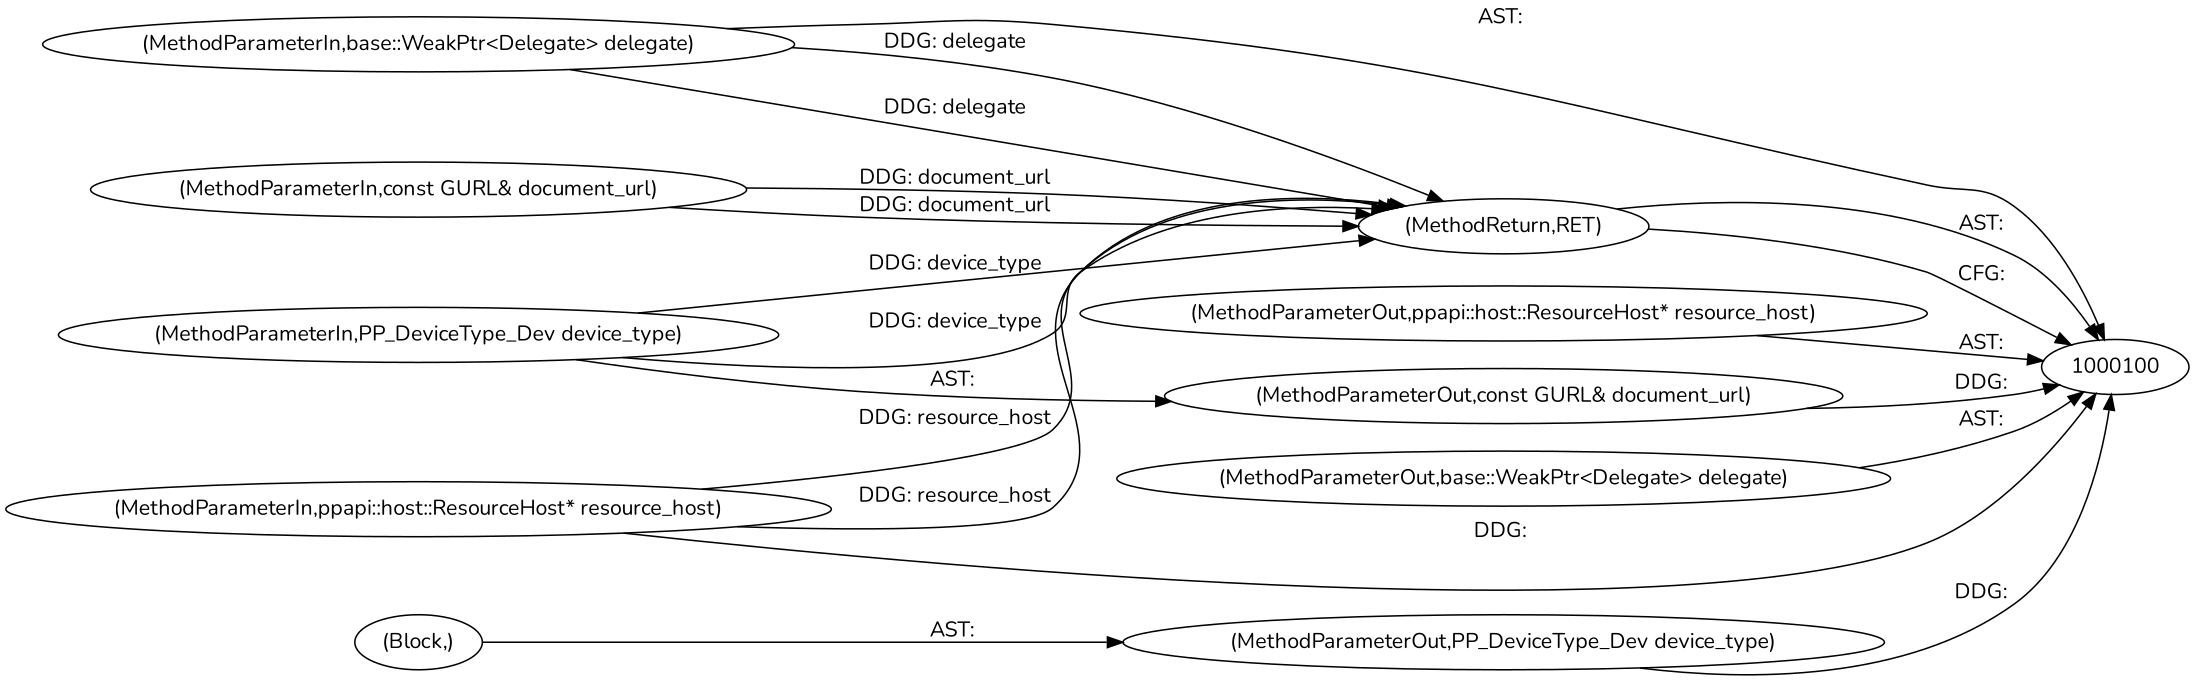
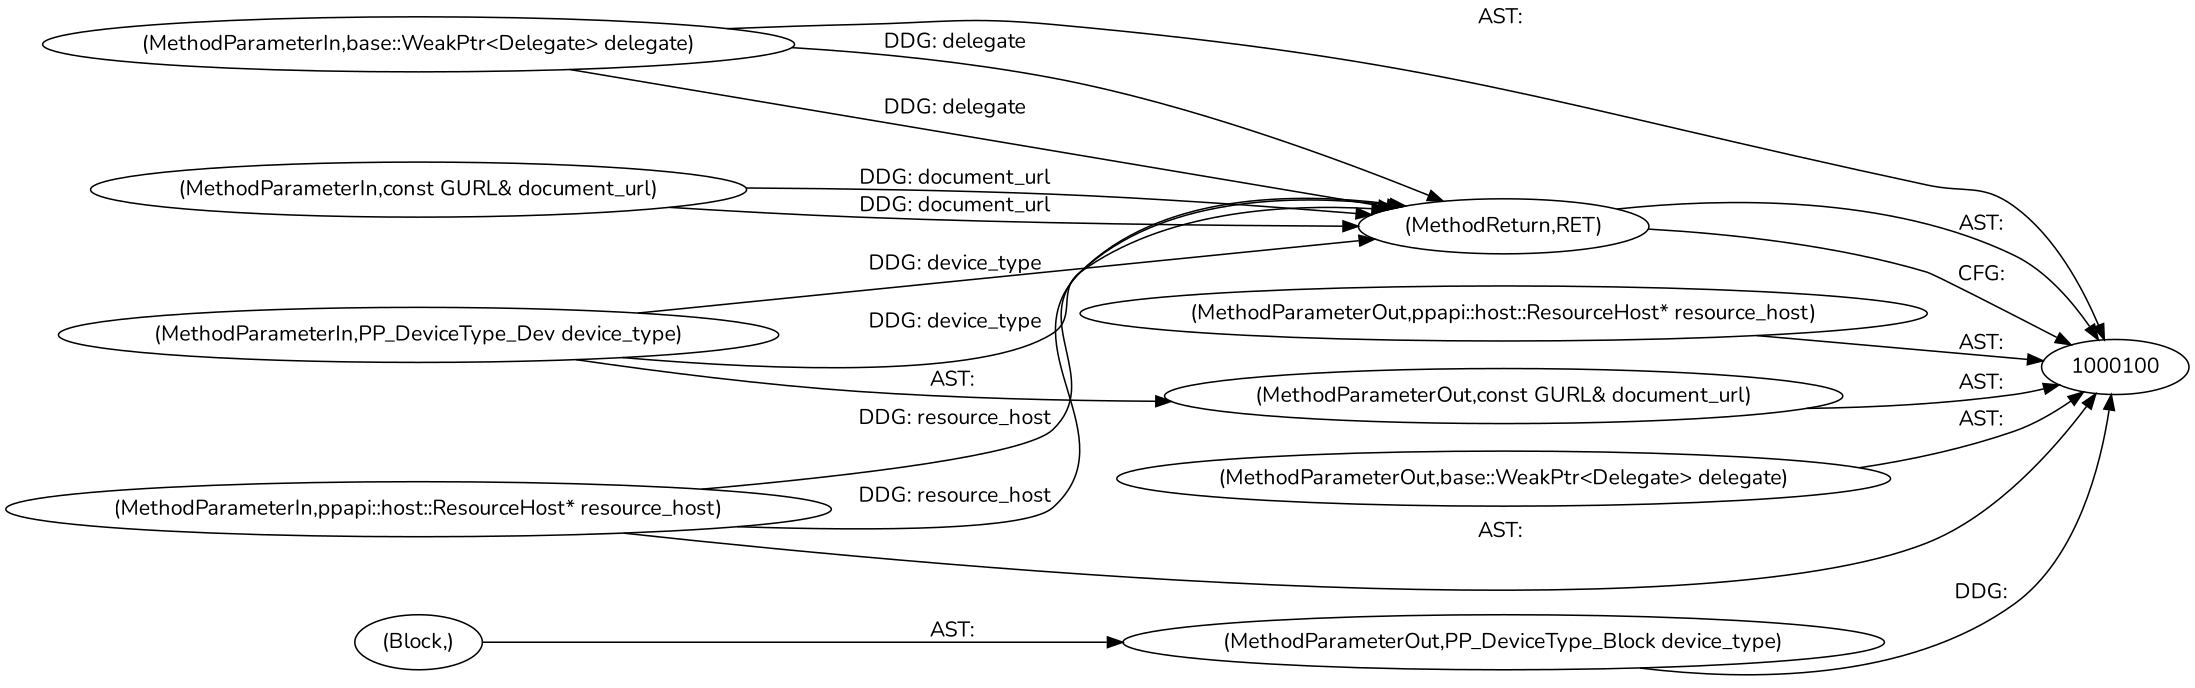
edge "(MethodParameterOut,const GURL& document_url)" -> "1000100": label "DDG: " -> "AST: "
edge "(MethodParameterIn,ppapi::host::ResourceHost* resource_host)" -> "1000100": label "DDG: " -> "AST: "
node "(MethodParameterOut,PP_DeviceType_Dev device_type)": label "(MethodParameterOut,PP_DeviceType_Dev device_type)" -> "(MethodParameterOut,PP_DeviceType_Block device_type)"
